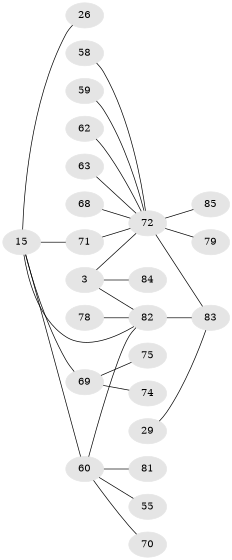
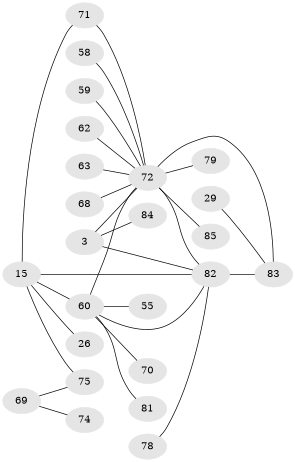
edge "72" -- "82": added
edge "72" -- "60": added
edge "15" -- "69": now "15" -- "75"
